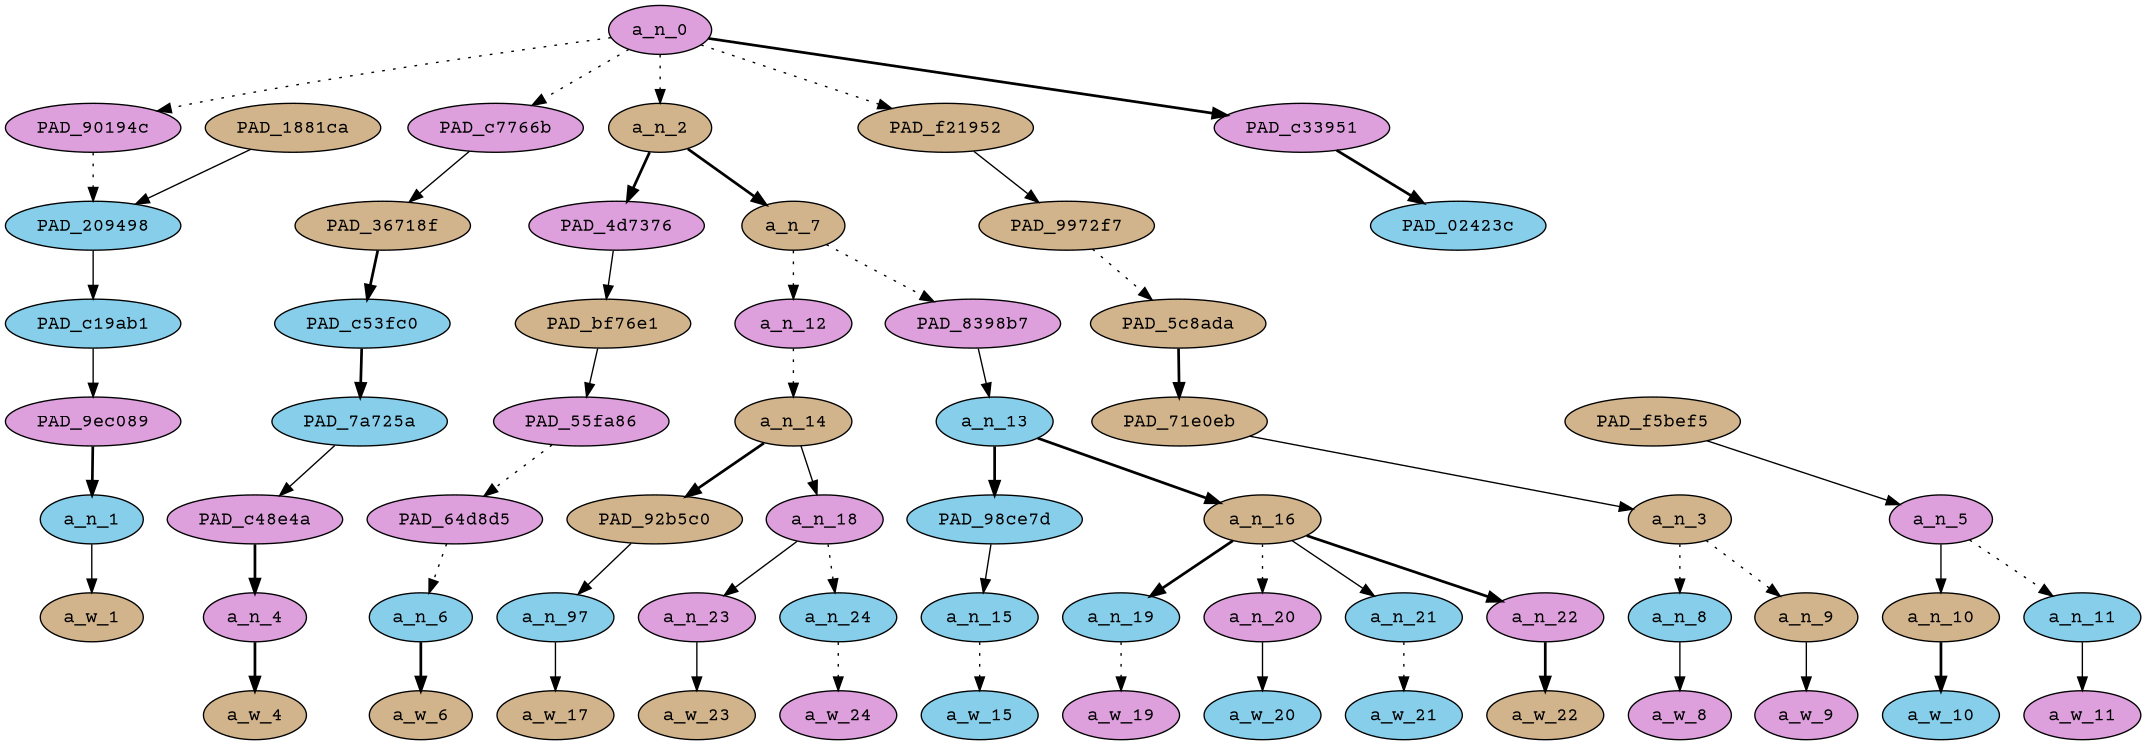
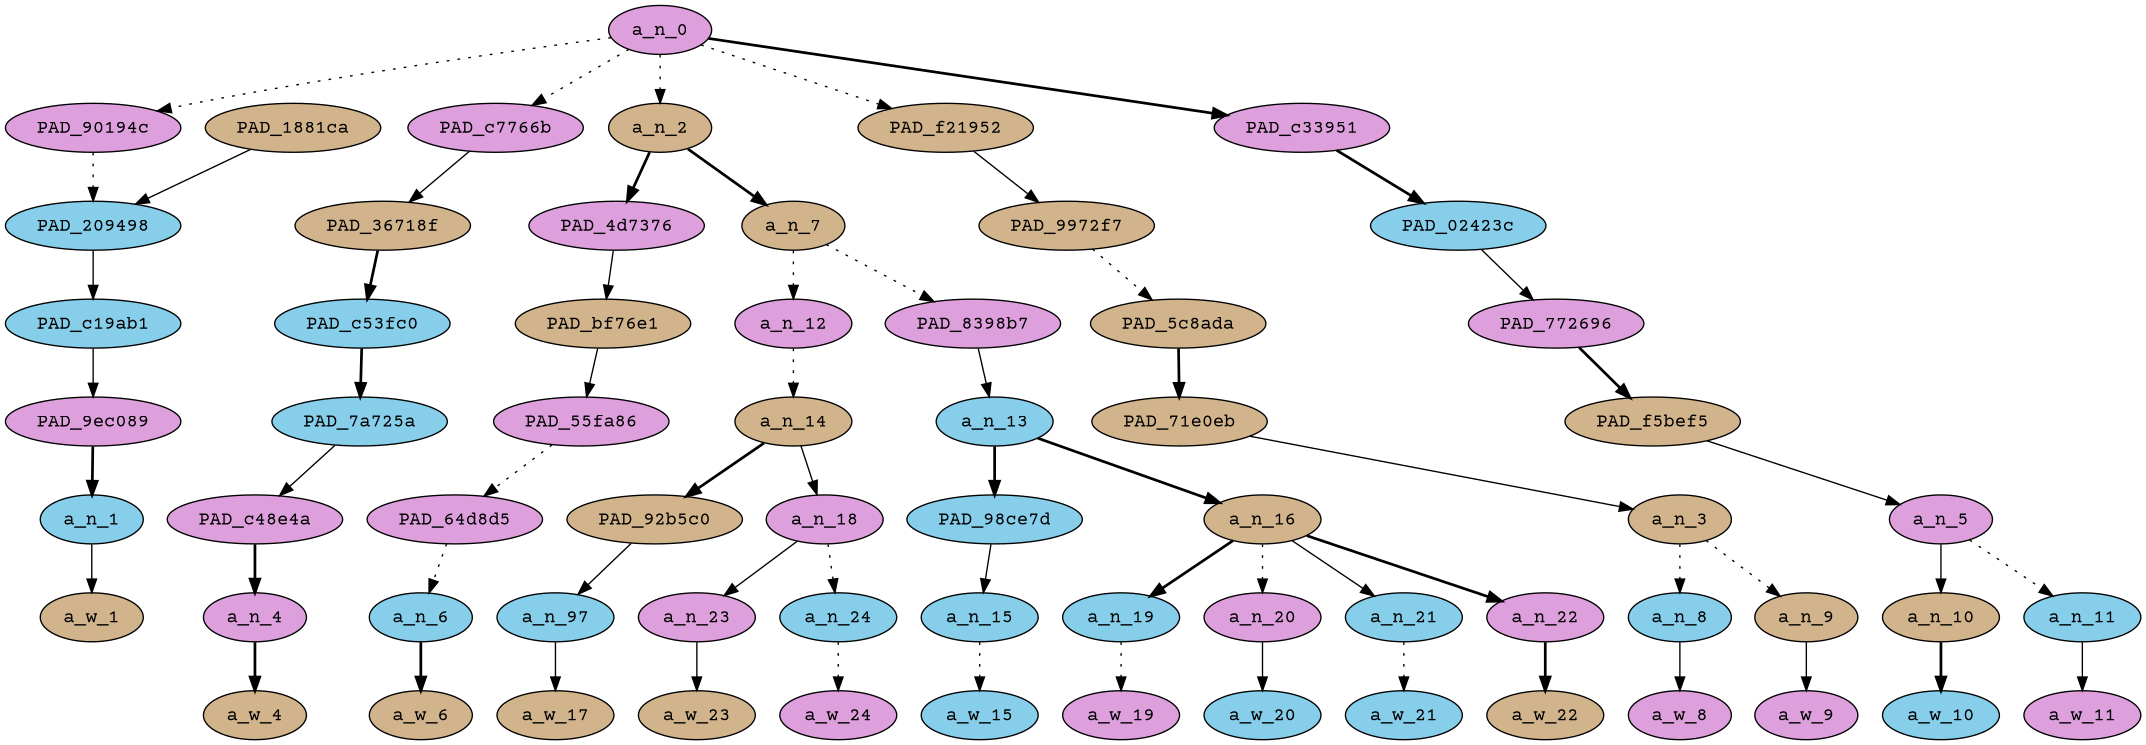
node "PAD_772696": added
